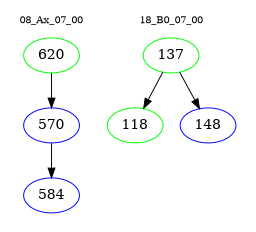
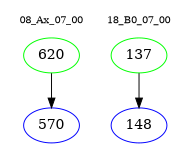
node "118": removed
node "584": removed
